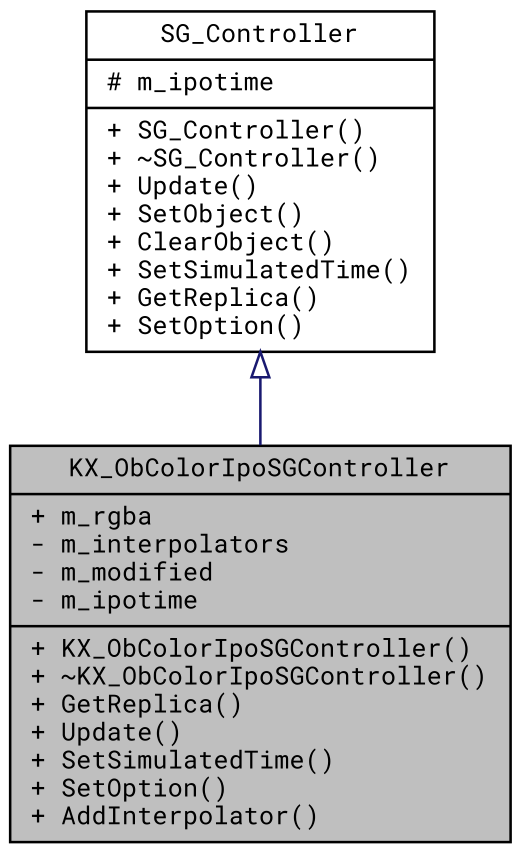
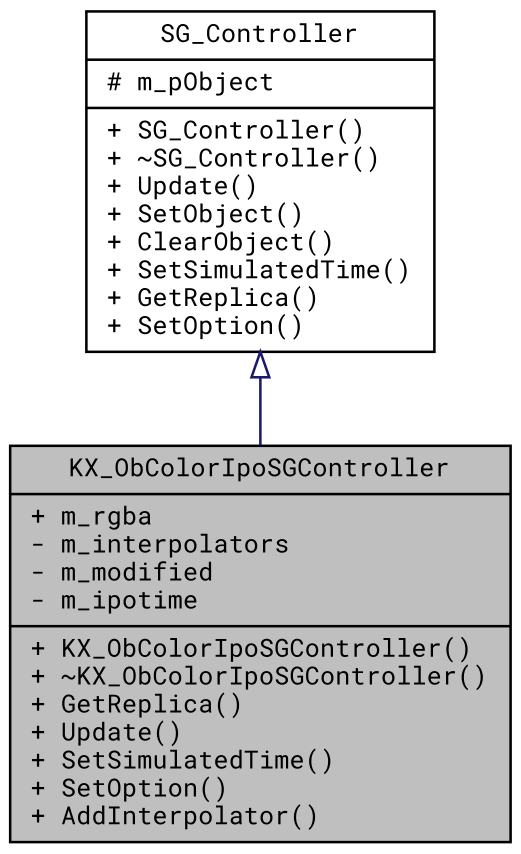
node "SG_Controller": text "# m_ipotime" -> "# m_pObject"
